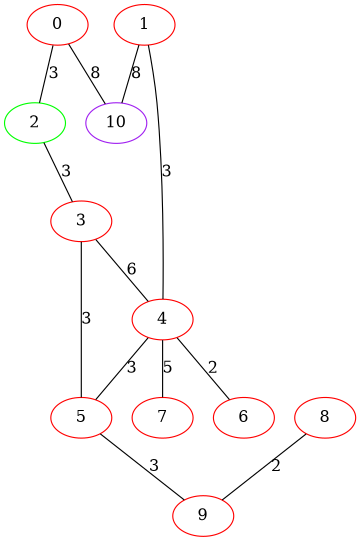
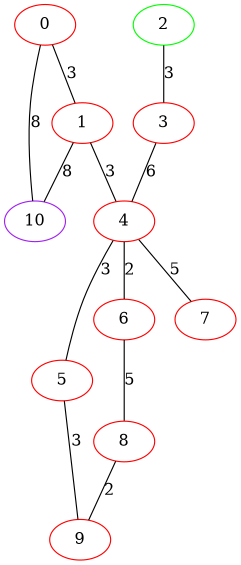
edge "0" -- "2": now "0" -- "1"
edge "3" -- "5": removed, label "3"
edge "6" -- "8": added, label "5"
